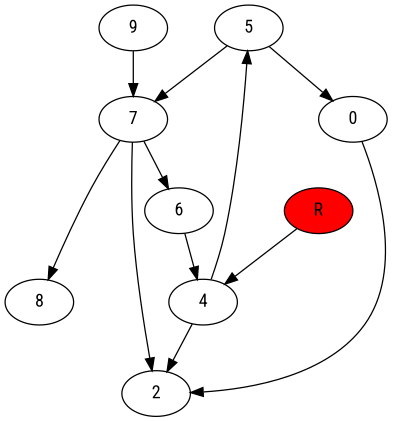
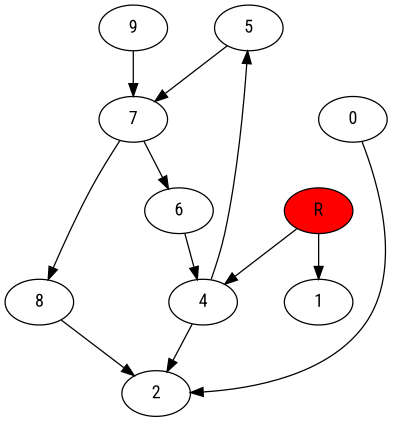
edge "5" -> "0": removed
edge "7" -> "2": now "8" -> "2"
node "1": added
